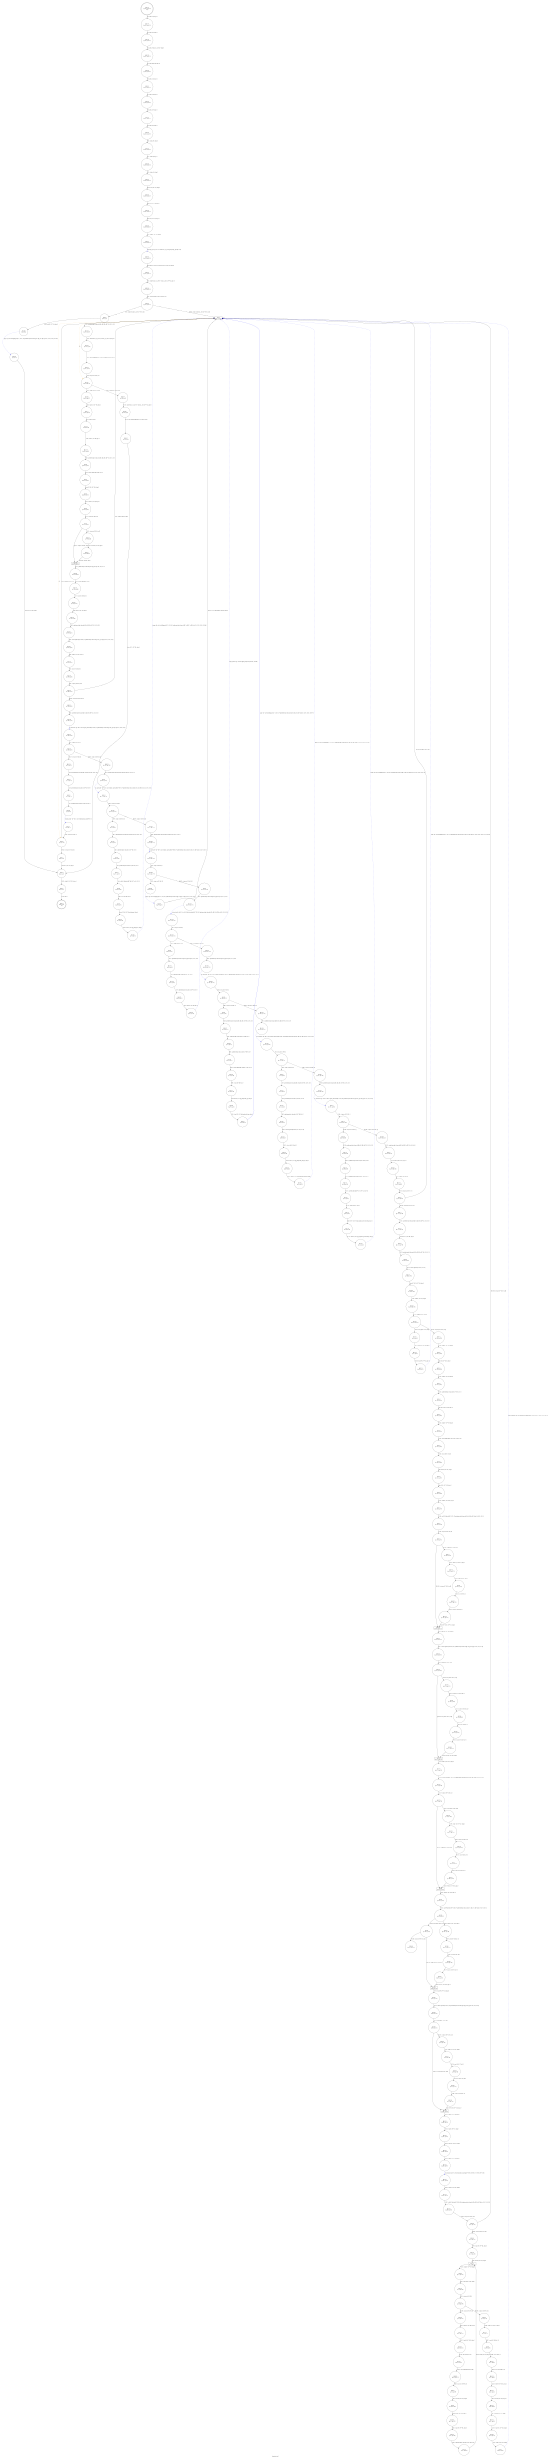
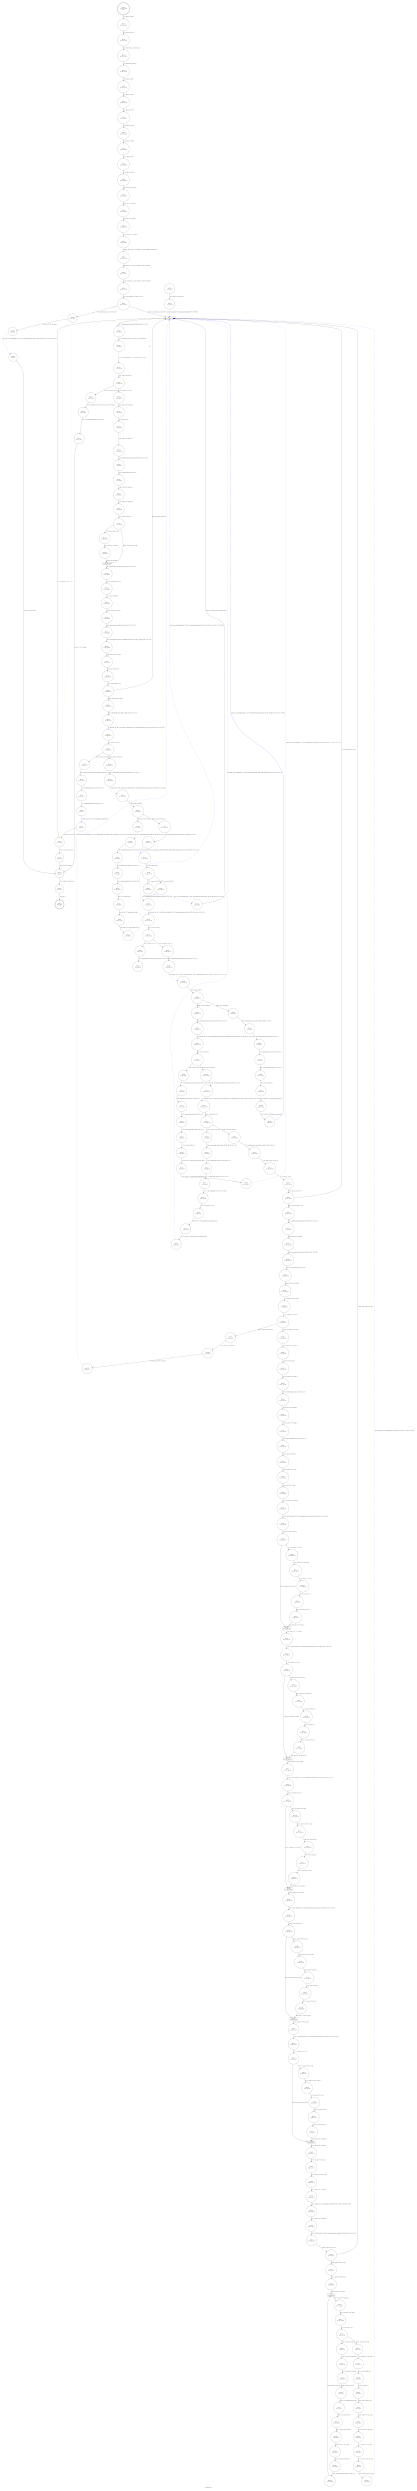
node "N83478 (rp:25, ep:38)": removed
edge "N83582 (rp:105, ep:151)" -> "N83585 (rp:102, ep:148)": now "N83680 (rp:103, ep:149)" -> "N83585 (rp:102, ep:148)"
